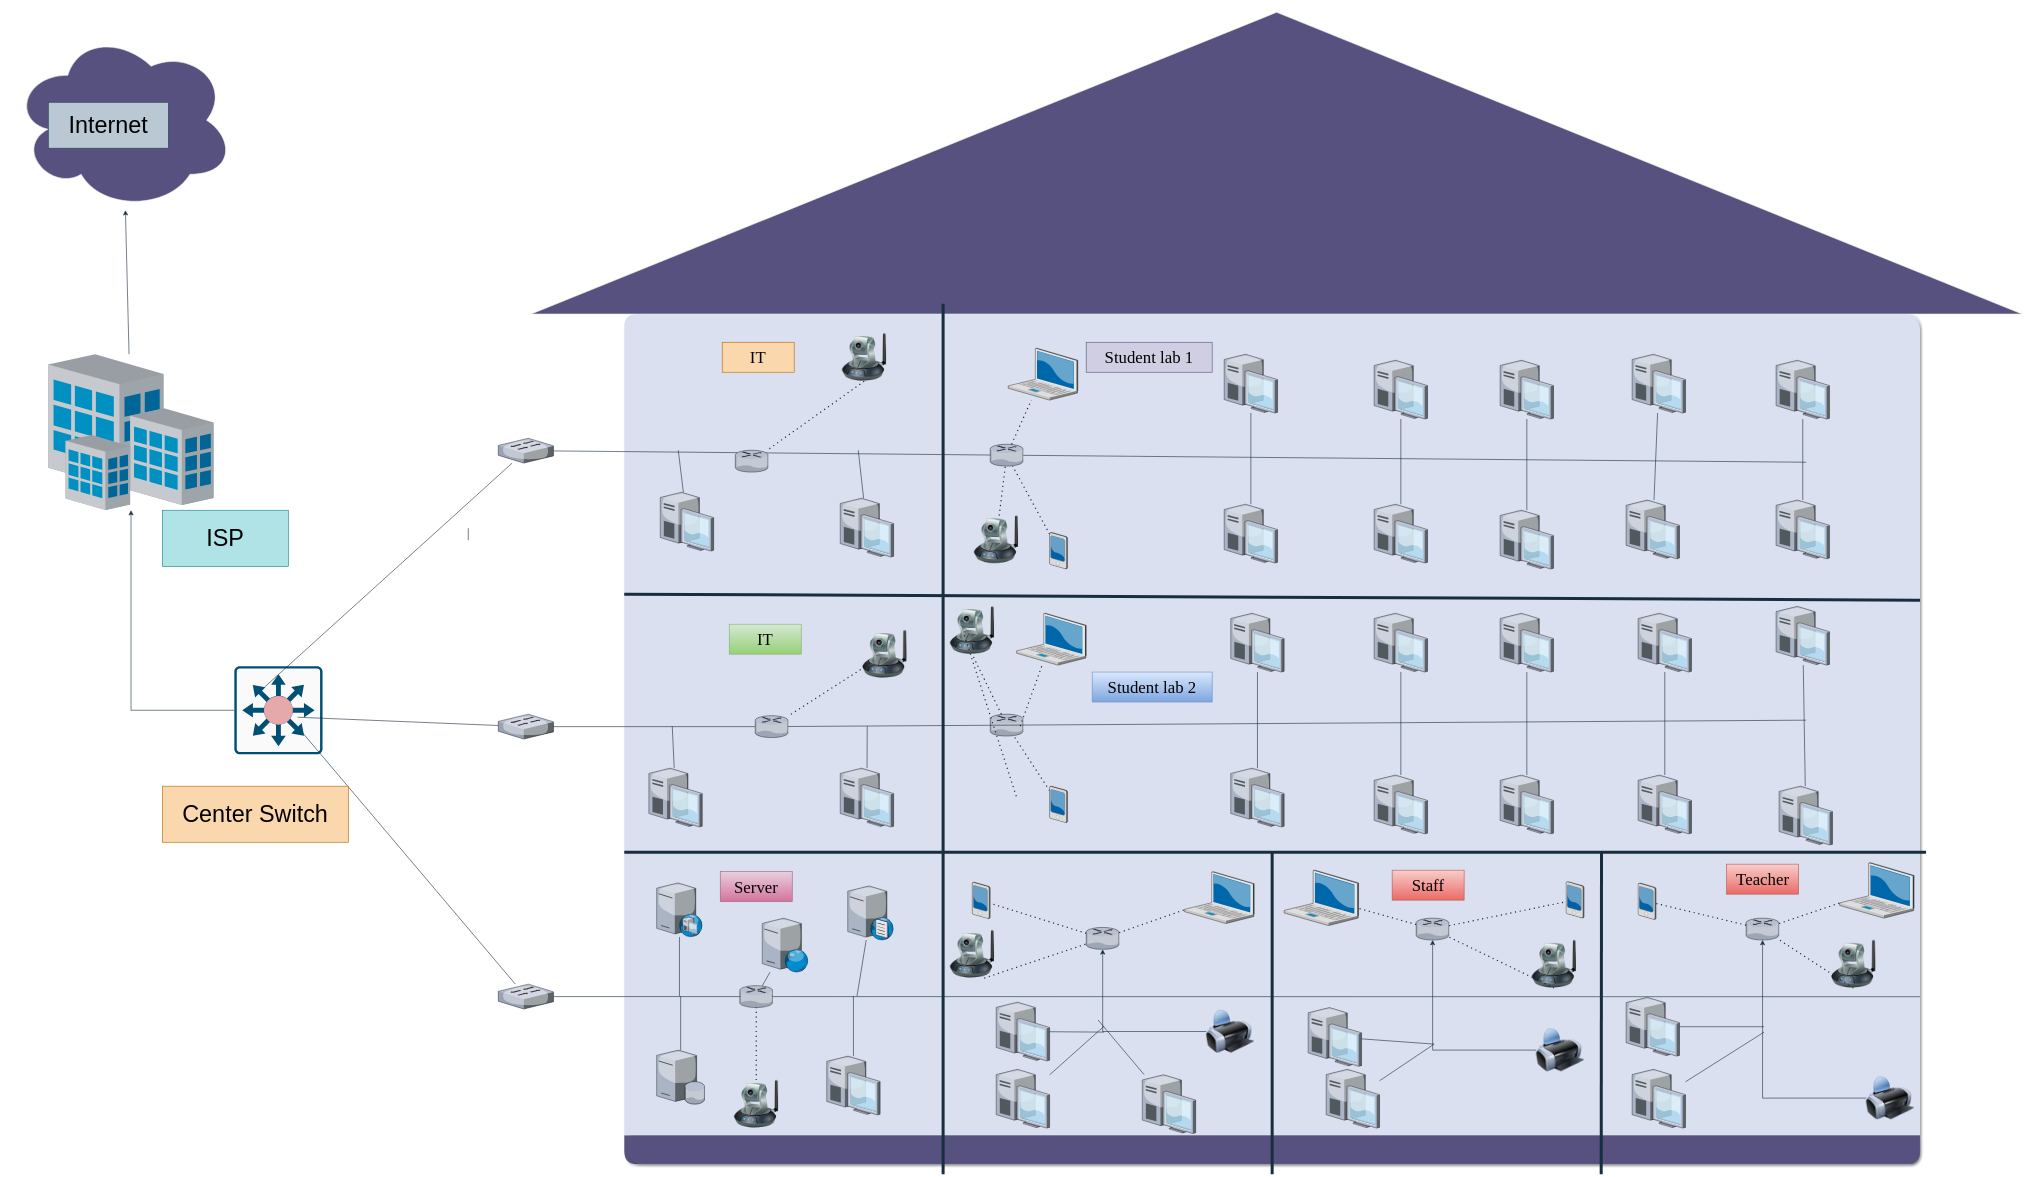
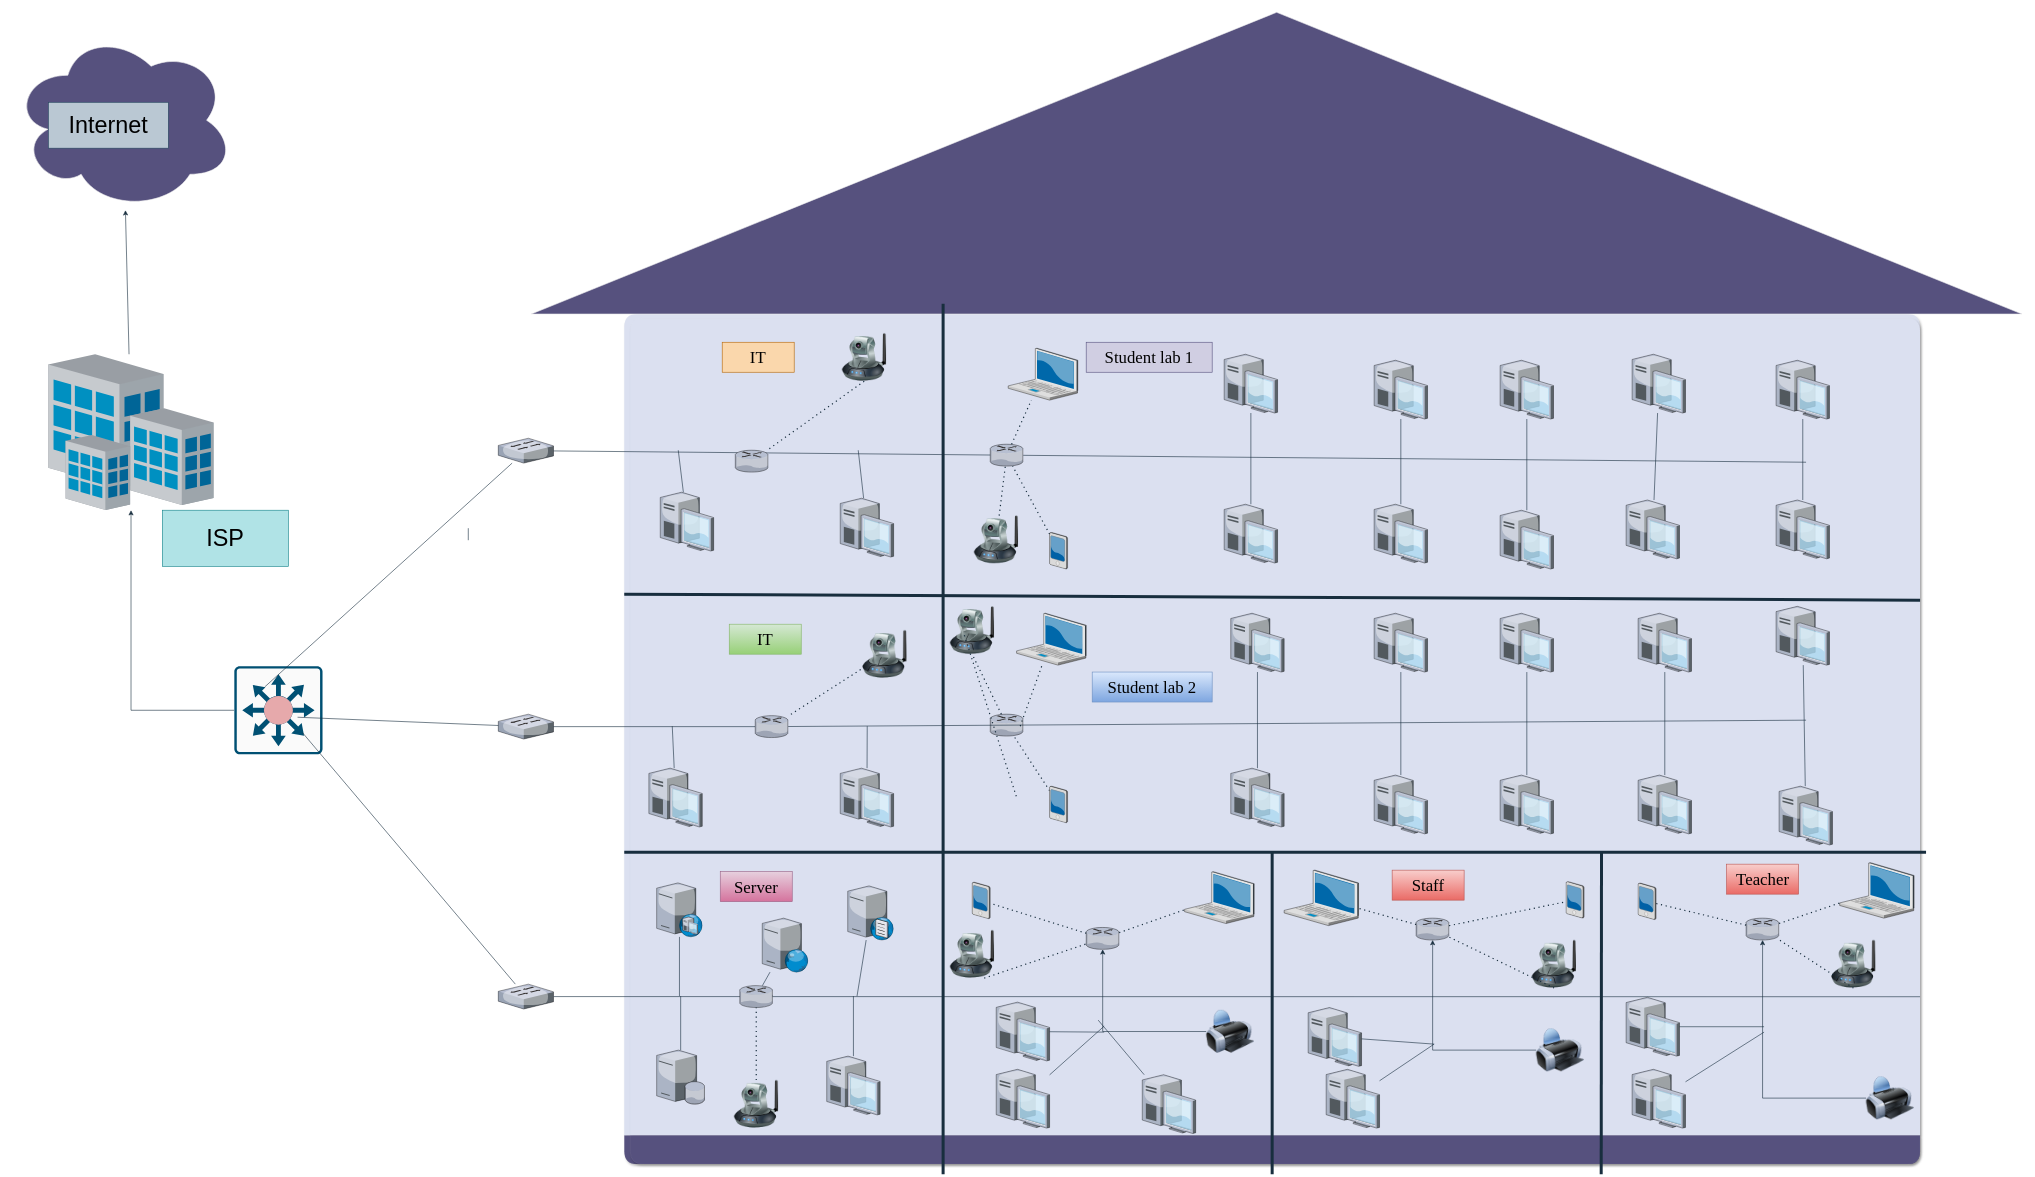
node "Center Switch": removed
